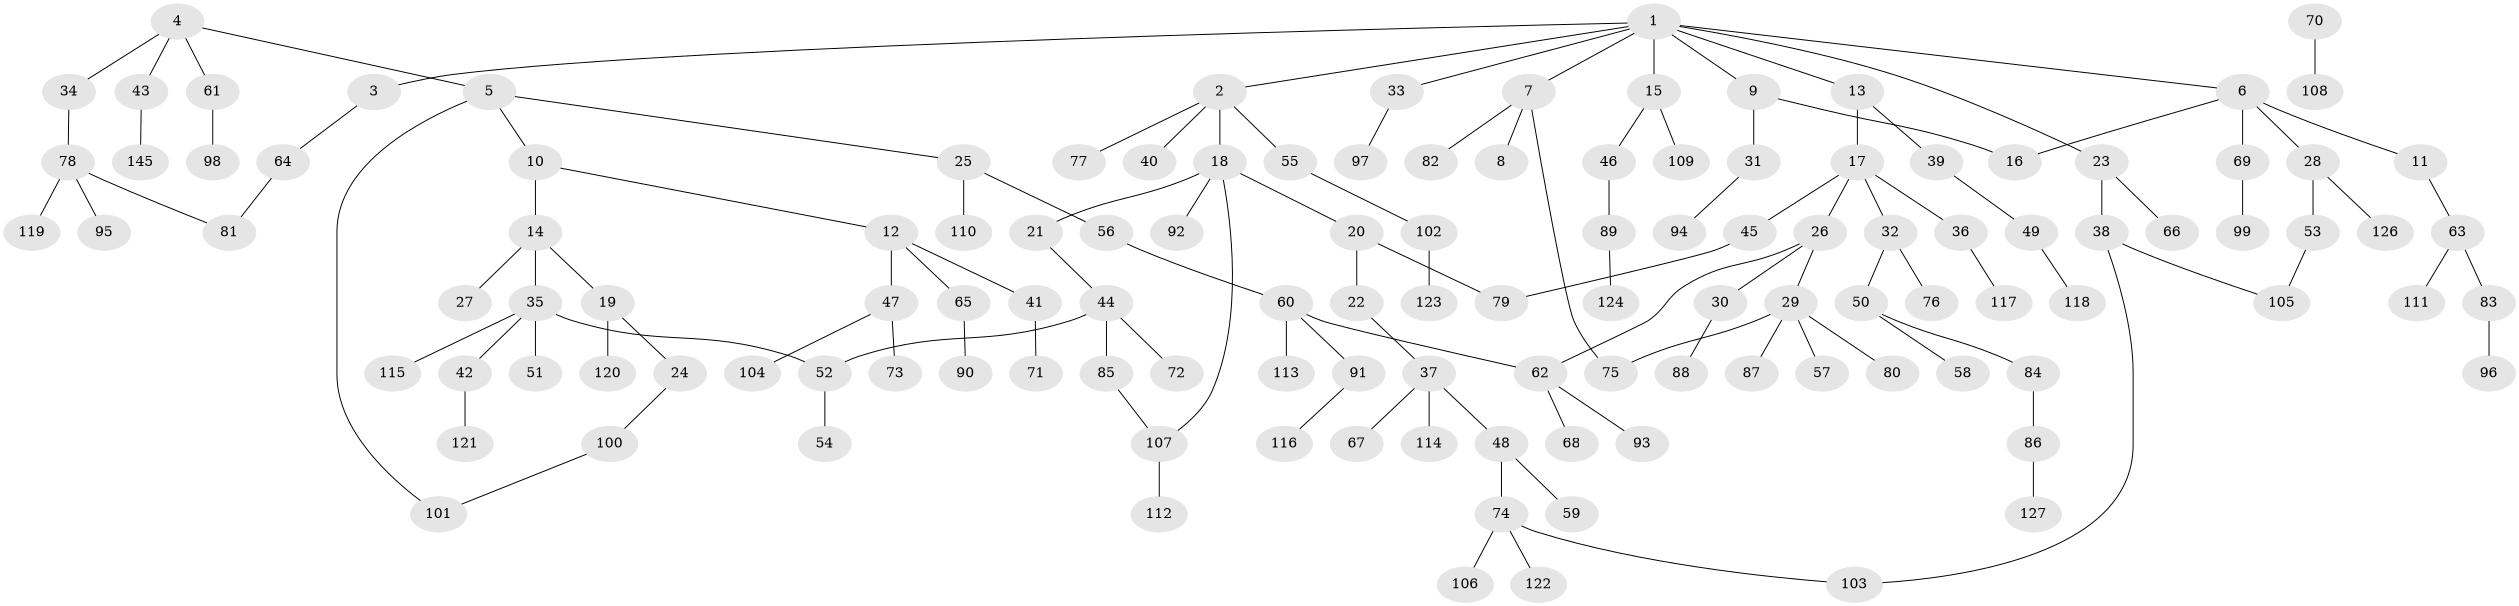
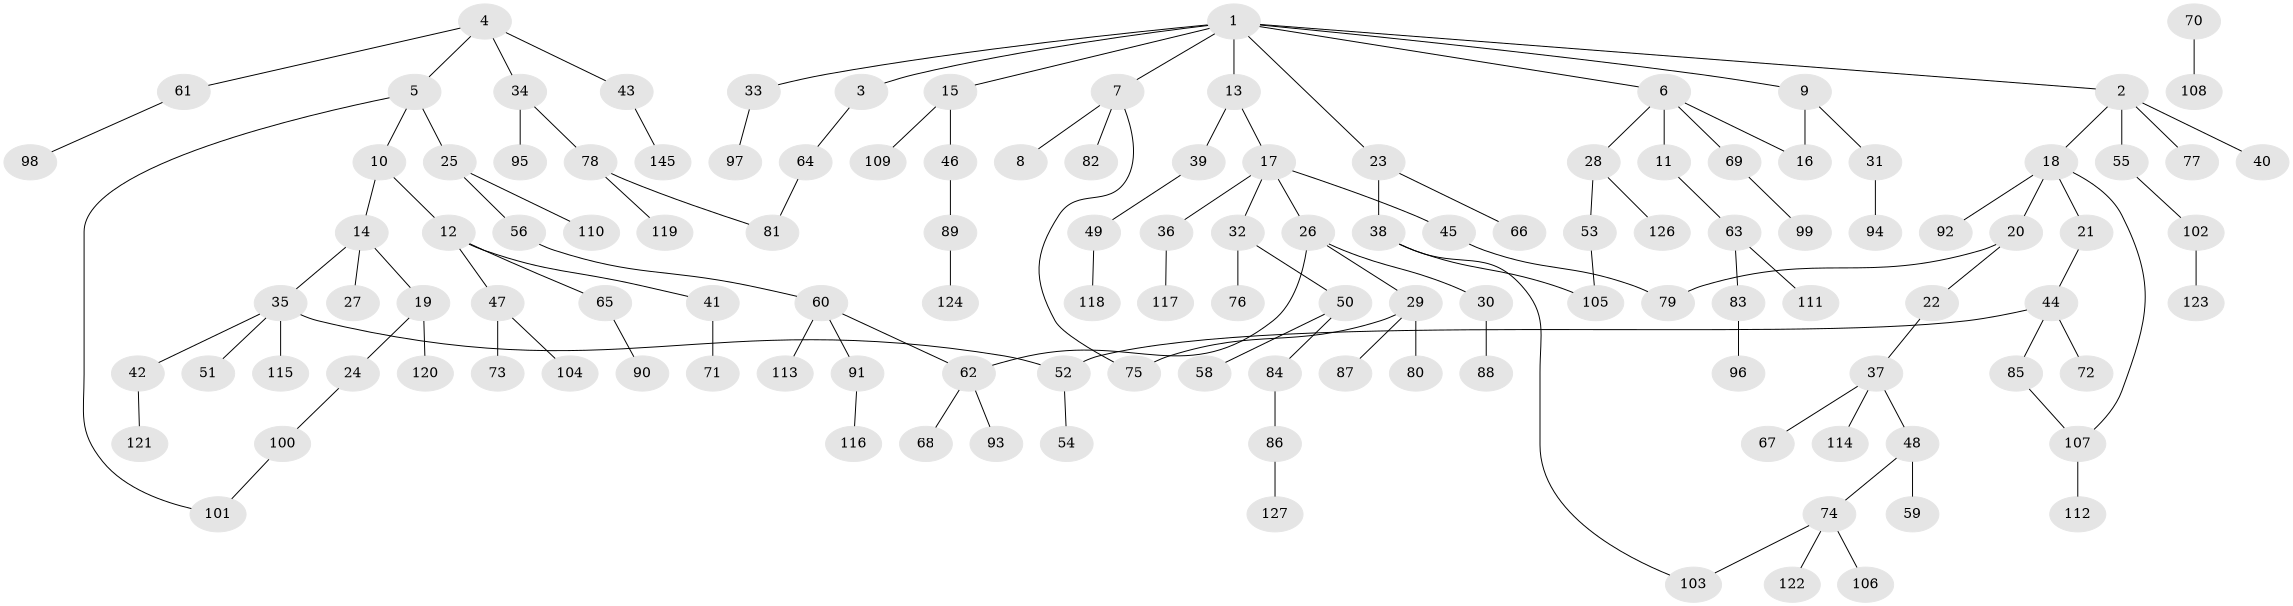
edge "78" -- "95": now "34" -- "95"
node "57": removed
